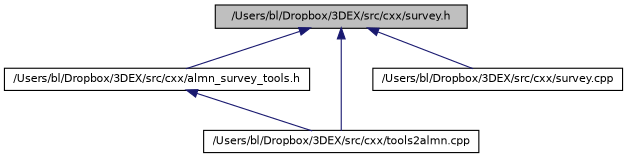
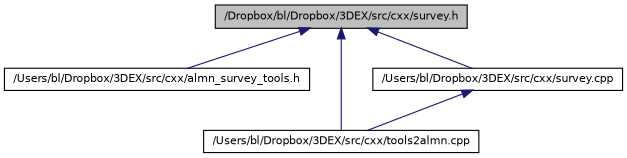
node "/Users/bl/Dropbox/3DEX/src/cxx/survey.h": label "/Users/bl/Dropbox/3DEX/src/cxx/survey.h" -> "/Dropbox/bl/Dropbox/3DEX/src/cxx/survey.h"
edge "/Users/bl/Dropbox/3DEX/src/cxx/tools2almn.cpp" -> "/Users/bl/Dropbox/3DEX/src/cxx/almn_survey_tools.h": now "/Users/bl/Dropbox/3DEX/src/cxx/tools2almn.cpp" -> "/Users/bl/Dropbox/3DEX/src/cxx/survey.cpp"
